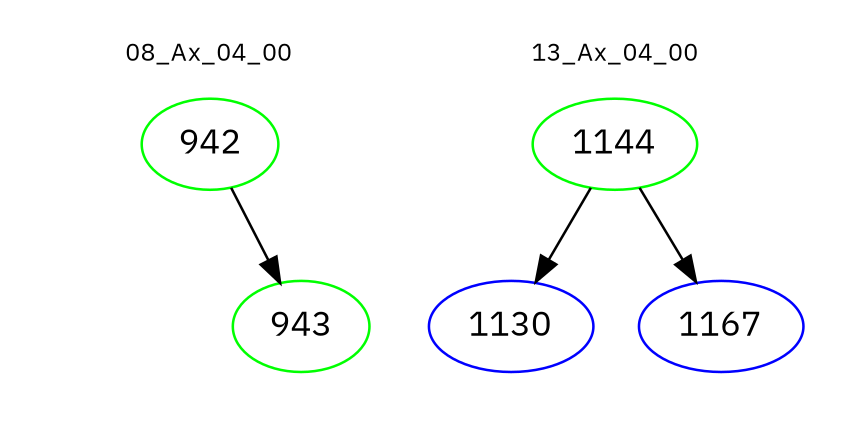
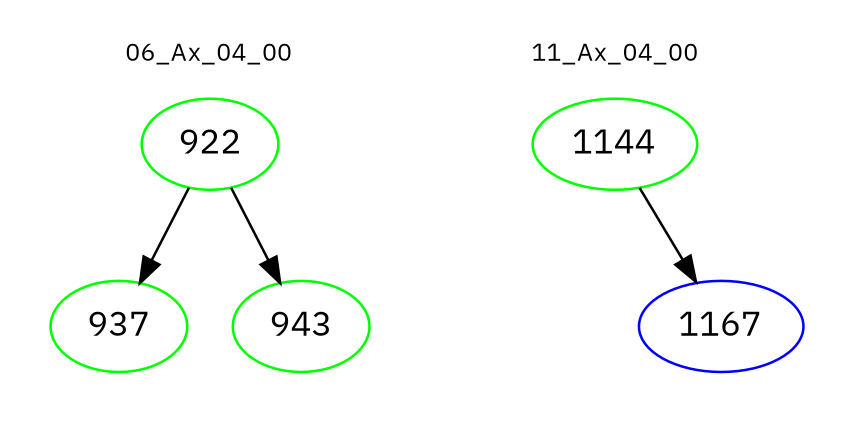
cluster "08_Ax_04_00": label "08_Ax_04_00" -> "06_Ax_04_00"
cluster "13_Ax_04_00": label "13_Ax_04_00" -> "11_Ax_04_00"
node "942": label "942" -> "922"
node "937": added
node "1130": removed
